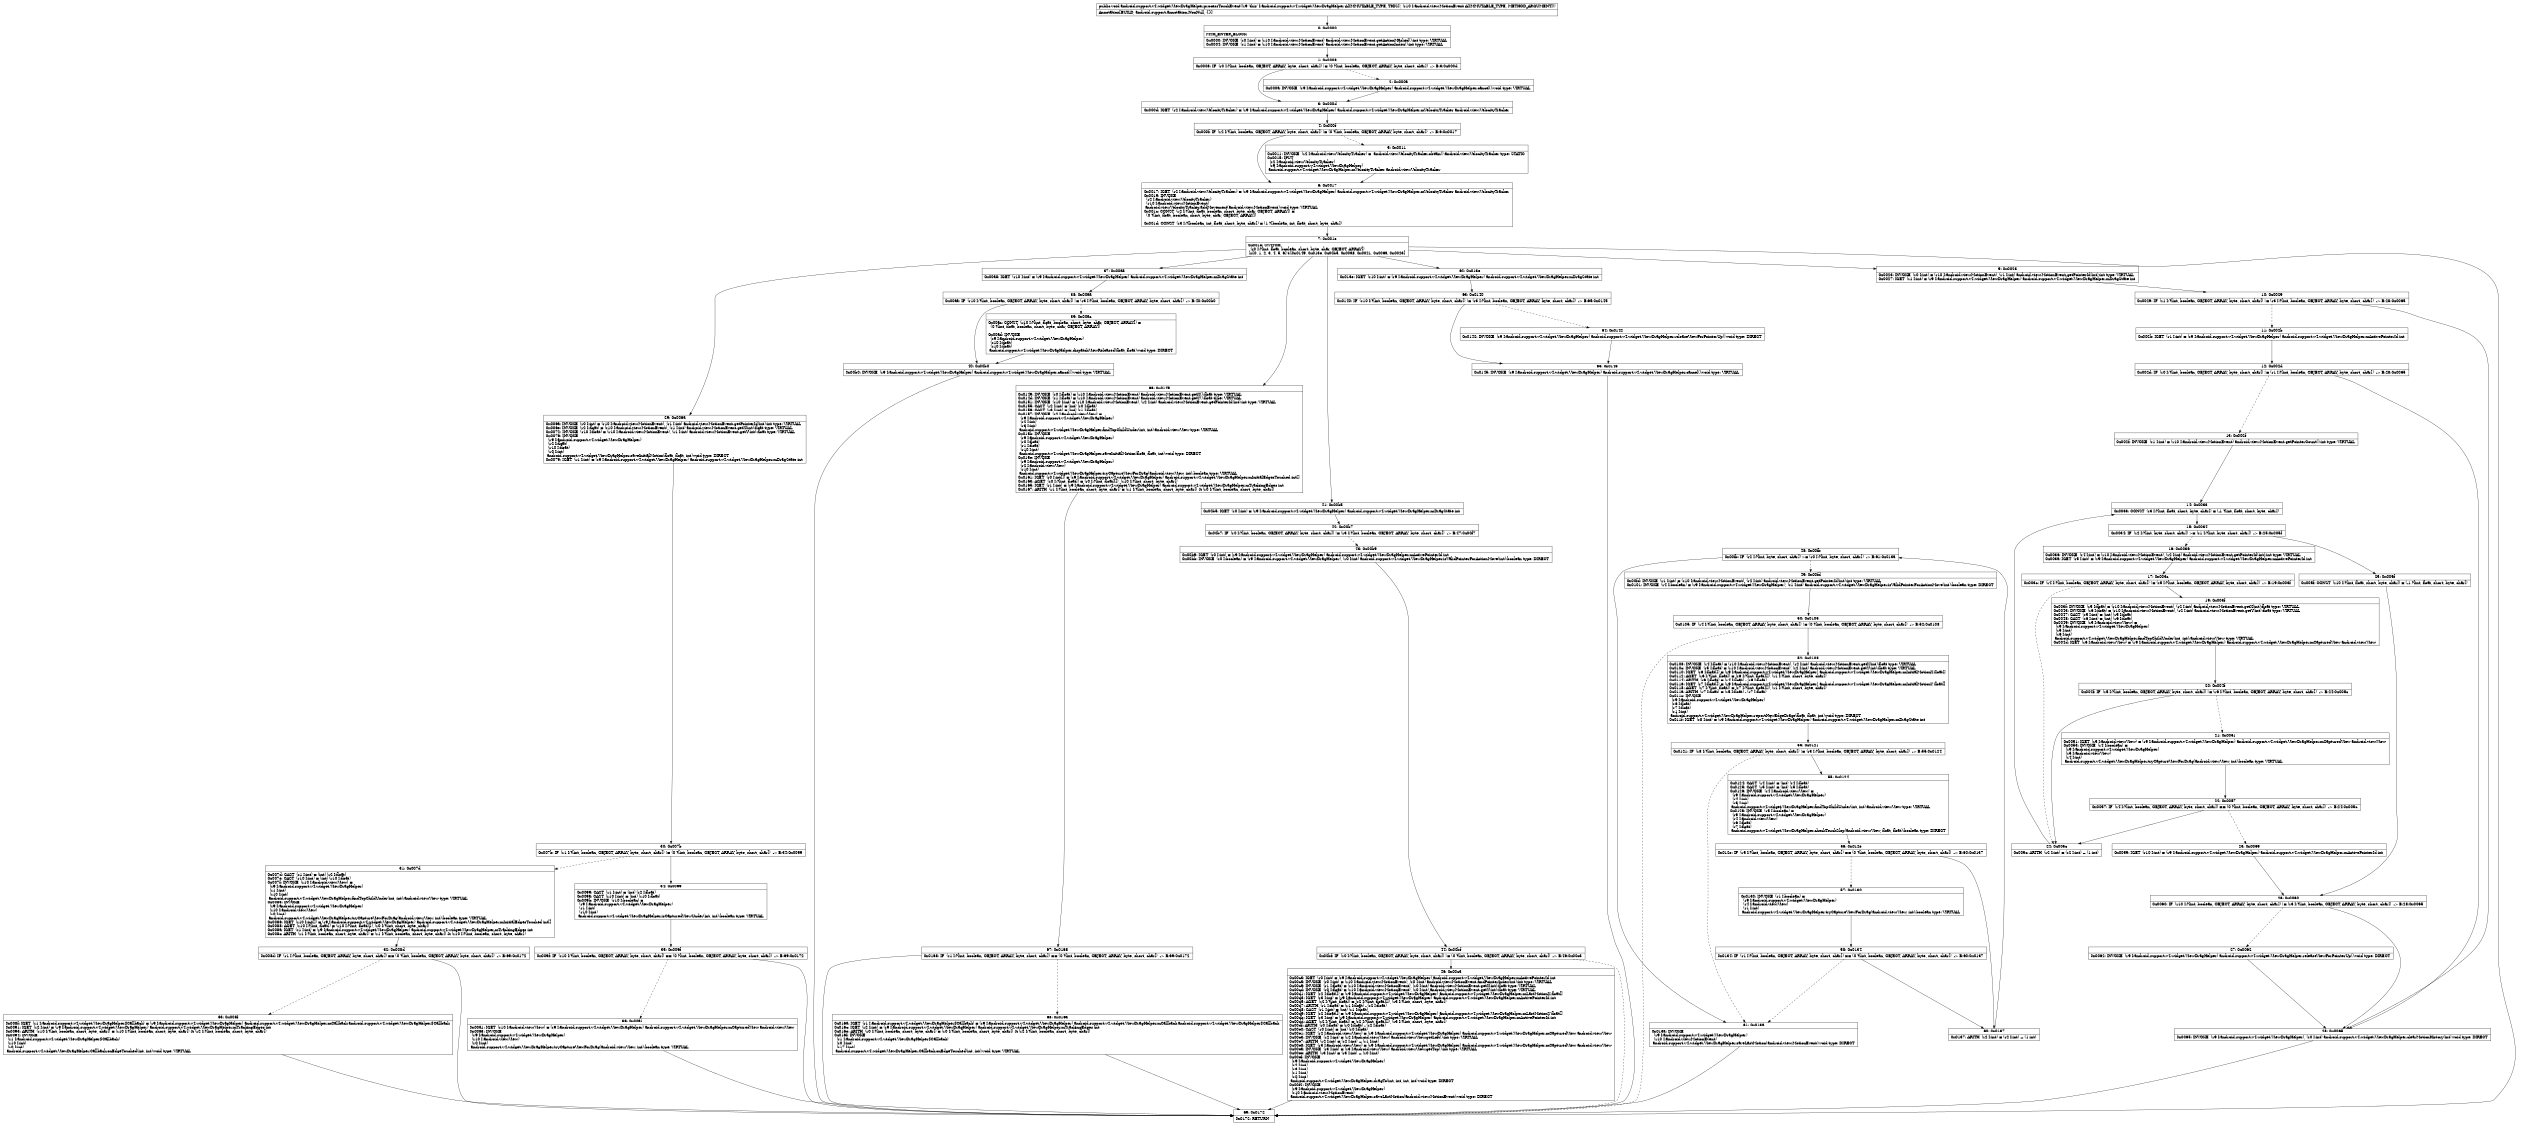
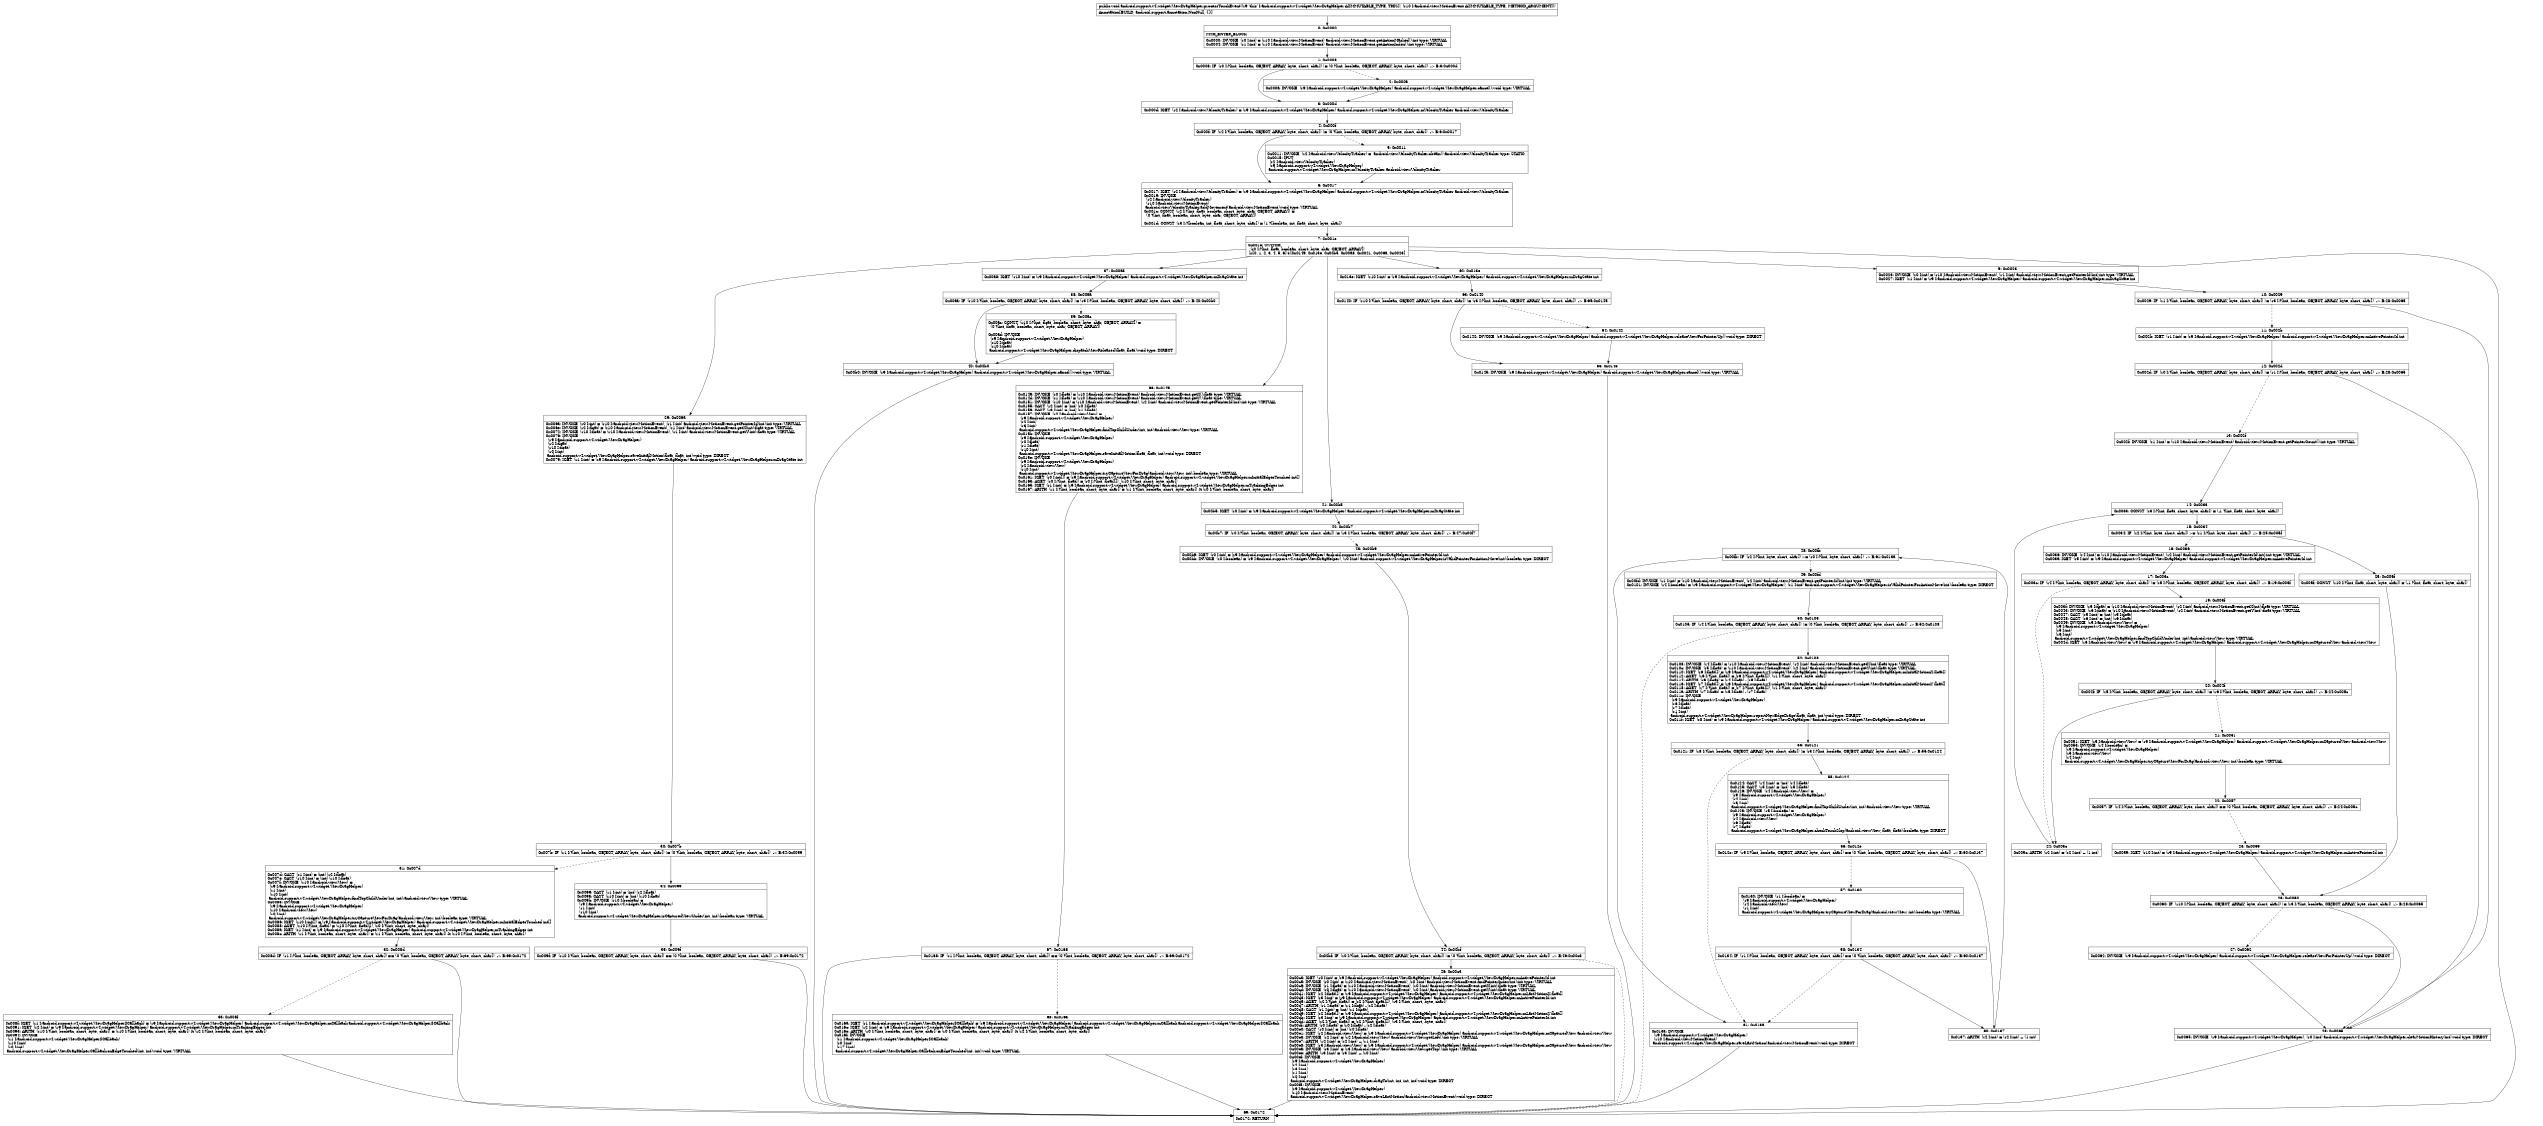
edge "22: 0x0057" -> "24: 0x005c": removed
node "36: 0x00a1": removed
node "46: 0x00c3": text "0x00f2: INVOKE" -> "0x00f5: INVOKE"
